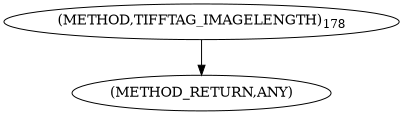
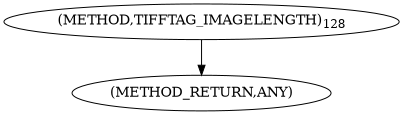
node "(METHOD,TIFFTAG_IMAGELENGTH)": text "178" -> "128"
